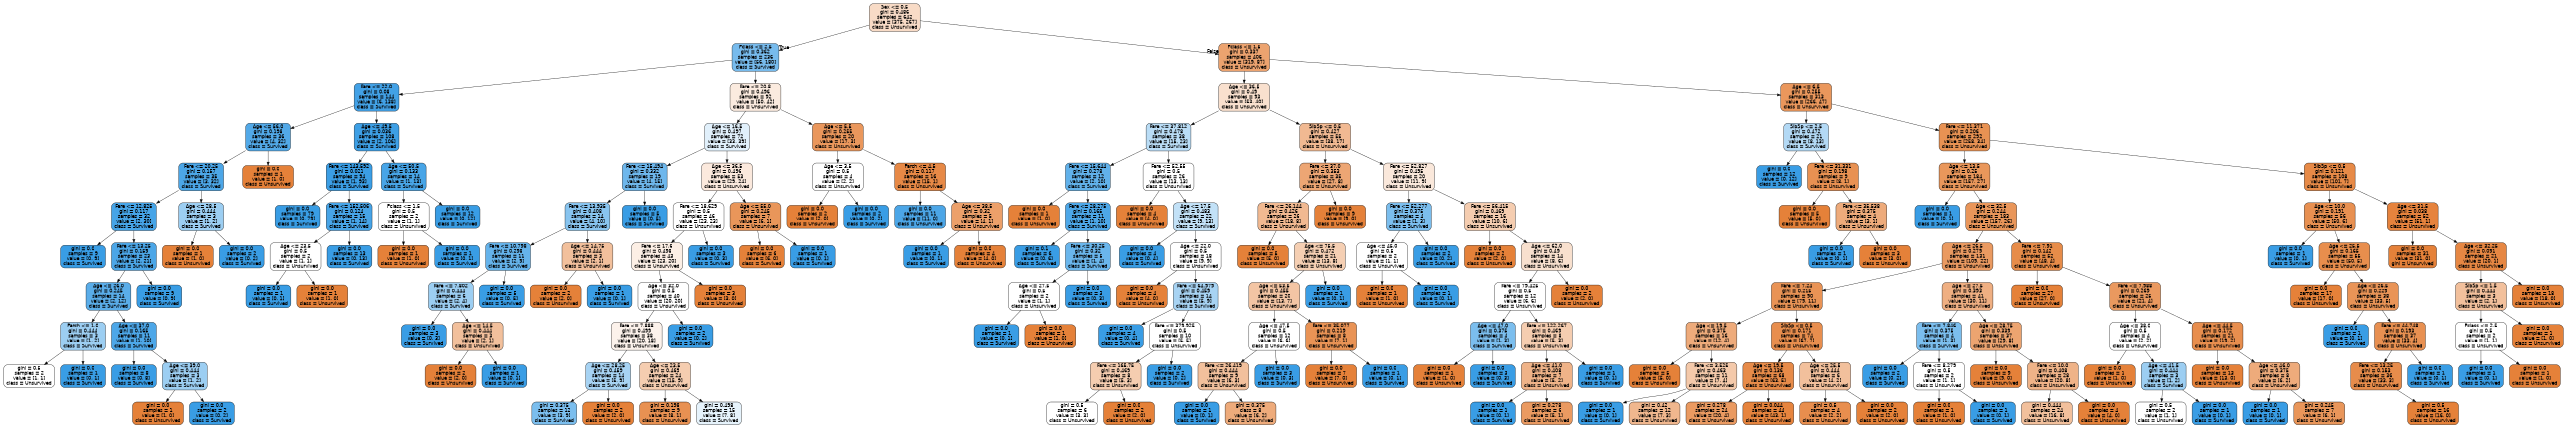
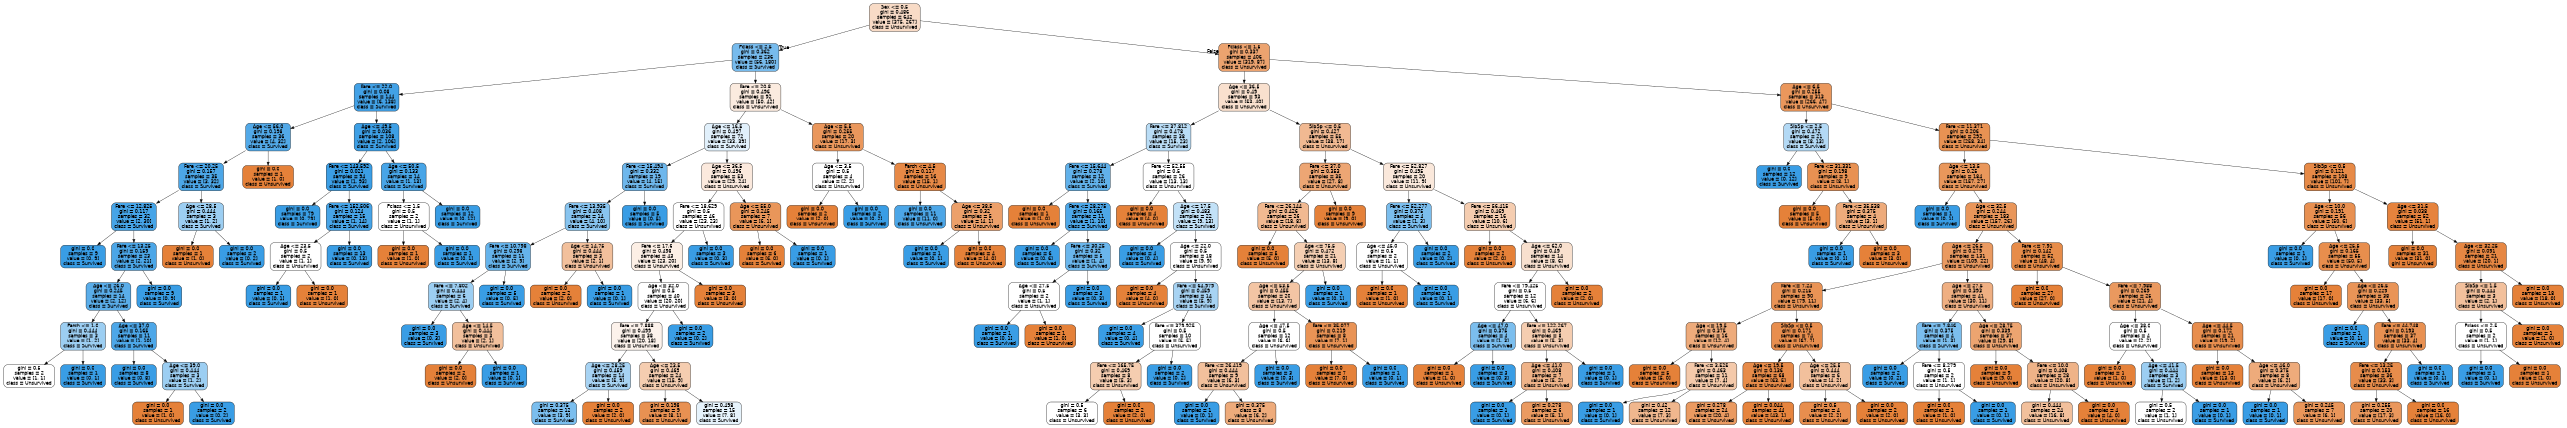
node "gini = 0.1 samples = 6 value = [0, 6] class = Survived": label "gini = 0.1 samples = 6 value = [0, 6] class = Survived" -> "gini = 0.0 samples = 6 value = [0, 6] class = Survived"
node "gini = 0.255 samples = 20 value = [17, 3] class = Unsurvived": added
node "gini = 0.5 samples = 16 value = [16, 0] class = Unsurvived": label "gini = 0.5 samples = 16 value = [16, 0] class = Unsurvived" -> "gini = 0.0 samples = 16 value = [16, 0] class = Unsurvived"
